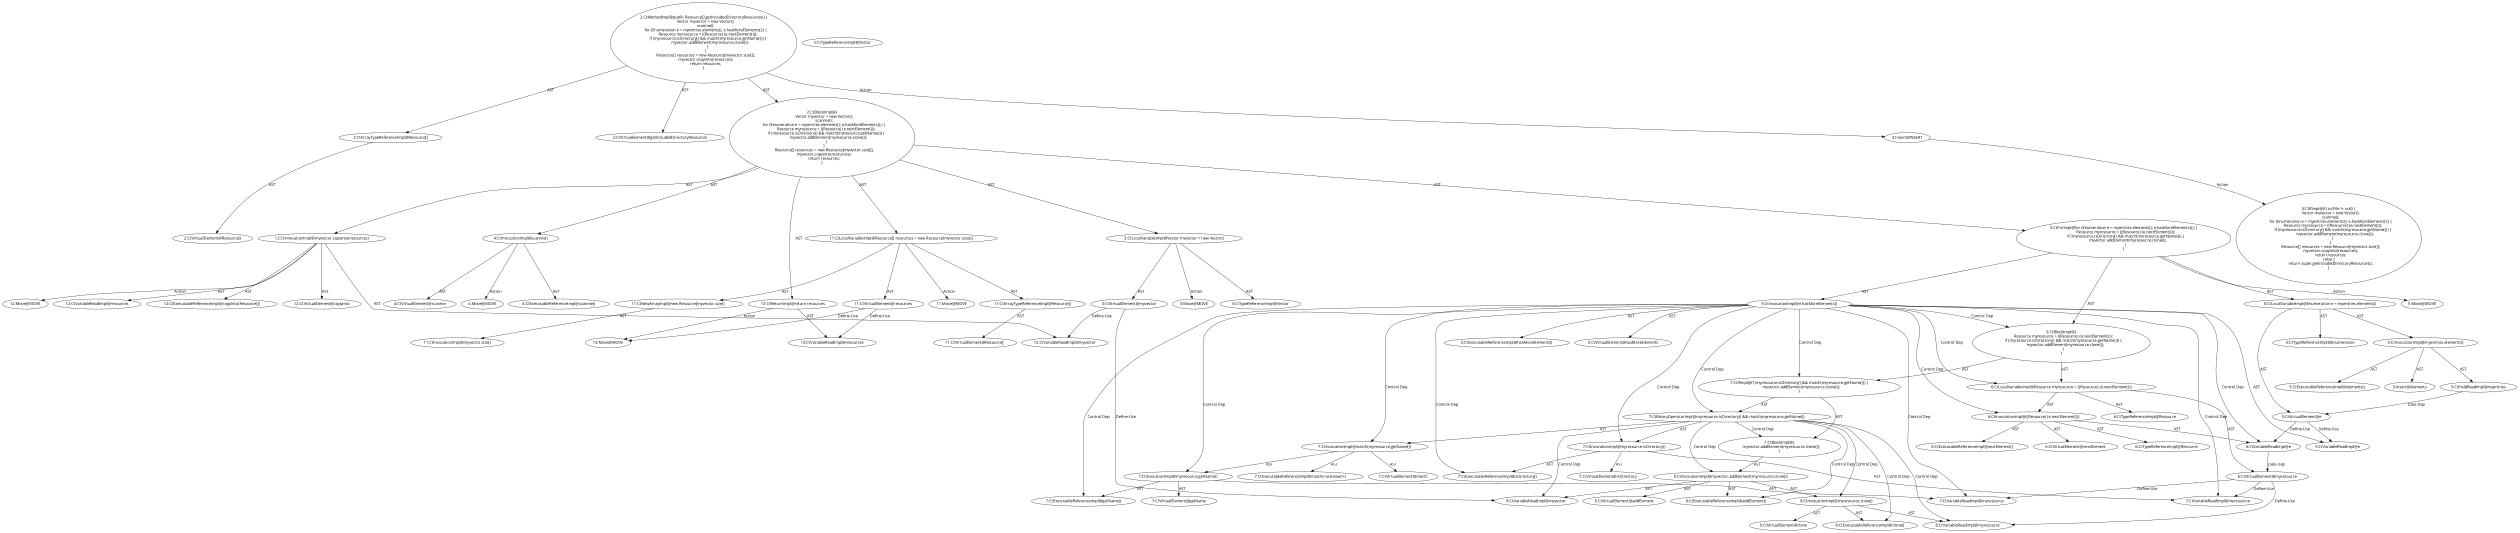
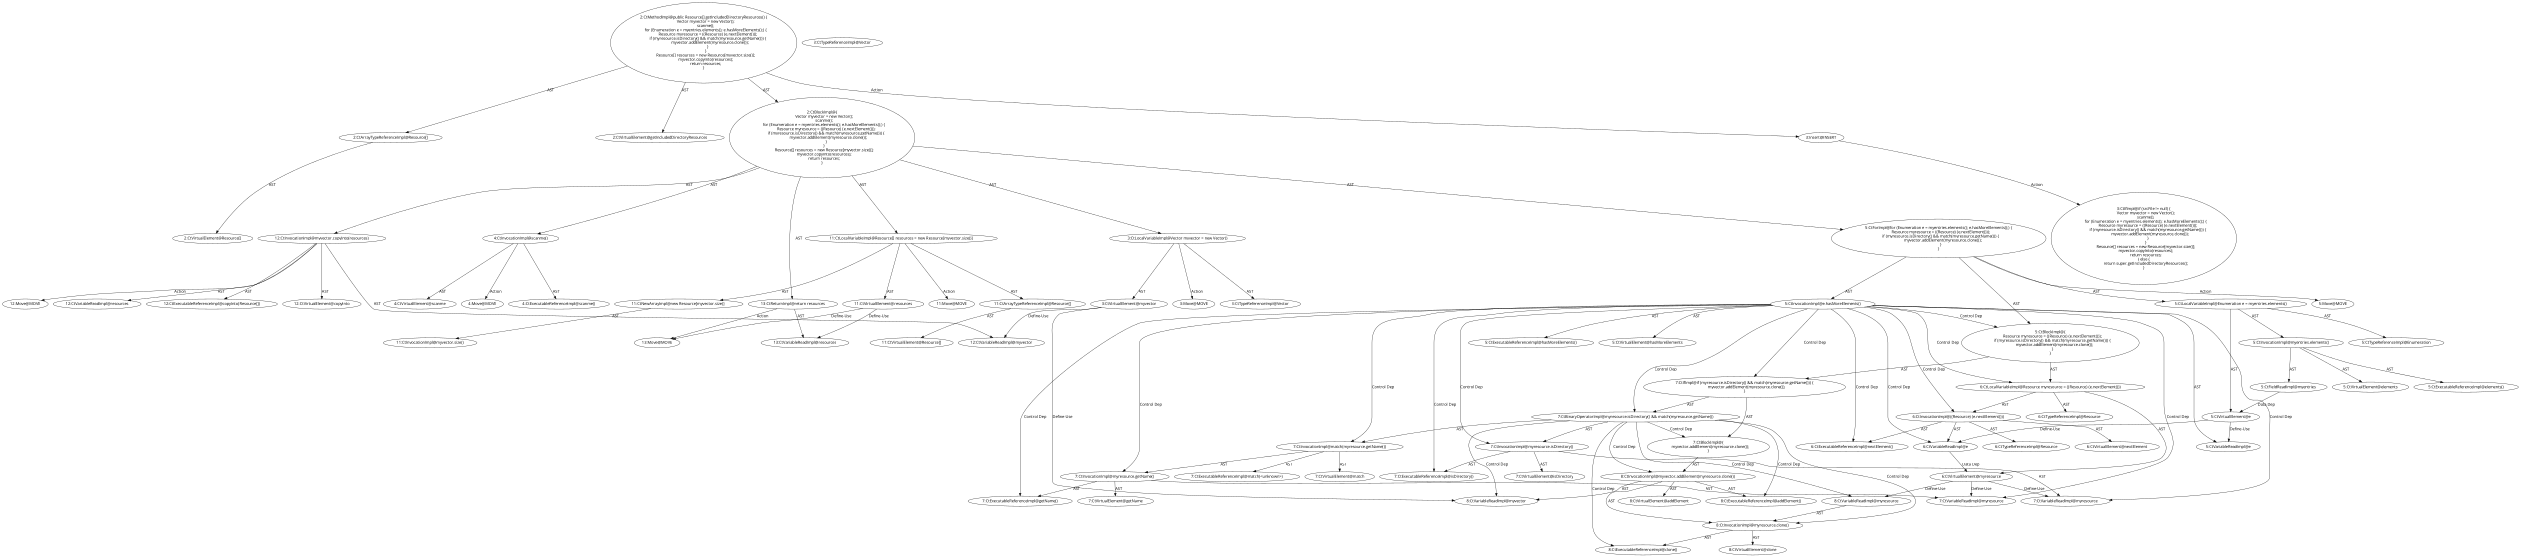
edge "5:CtInvocationImpl@e.hasMoreElements()" -> "6:CtExecutableReferenceImpl@nextElement()": added, label "Control Dep"
node "5:Insert@elements": label "5:Insert@elements" -> "5:CtVirtualElement@elements"
edge "8:CtInvocationImpl@myresource.clone()" -> "8:CtVariableReadImpl@myresource": reversed
